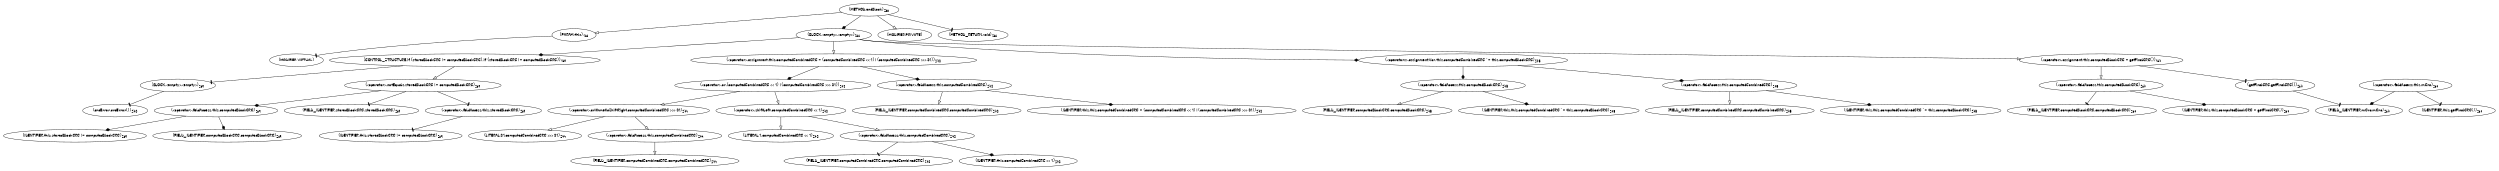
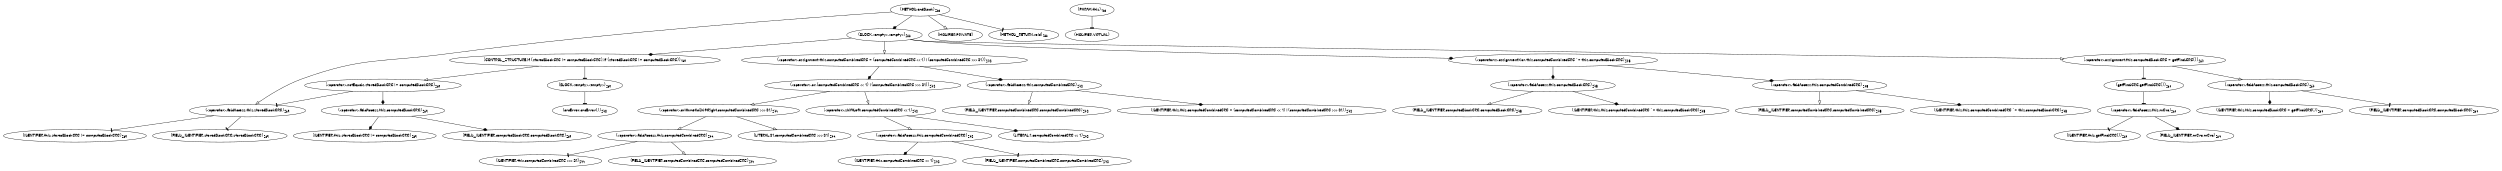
edge "(METHOD,endBlock)" -> "(PARAM,this)": now "(METHOD,endBlock)" -> "(<operator>.fieldAccess,this.storedBlockCRC)"
edge "(<operator>.notEquals,storedBlockCRC != computedBlockCRC)" -> "(FIELD_IDENTIFIER,storedBlockCRC,storedBlockCRC)": now "(<operator>.fieldAccess,this.storedBlockCRC)" -> "(FIELD_IDENTIFIER,storedBlockCRC,storedBlockCRC)"
edge "(getFinalCRC,getFinalCRC())" -> "(FIELD_IDENTIFIER,mCrc,mCrc)": now "(getFinalCRC,getFinalCRC())" -> "(<operator>.fieldAccess,this.mCrc)"
edge "(<operator>.shiftLeft,computedCombinedCRC << 1)" -> "(LITERAL,1,computedCombinedCRC << 1)": arrowhead onormal -> diamond
node "(IDENTIFIER,this,computedCombinedCRC >>> 31)": added
